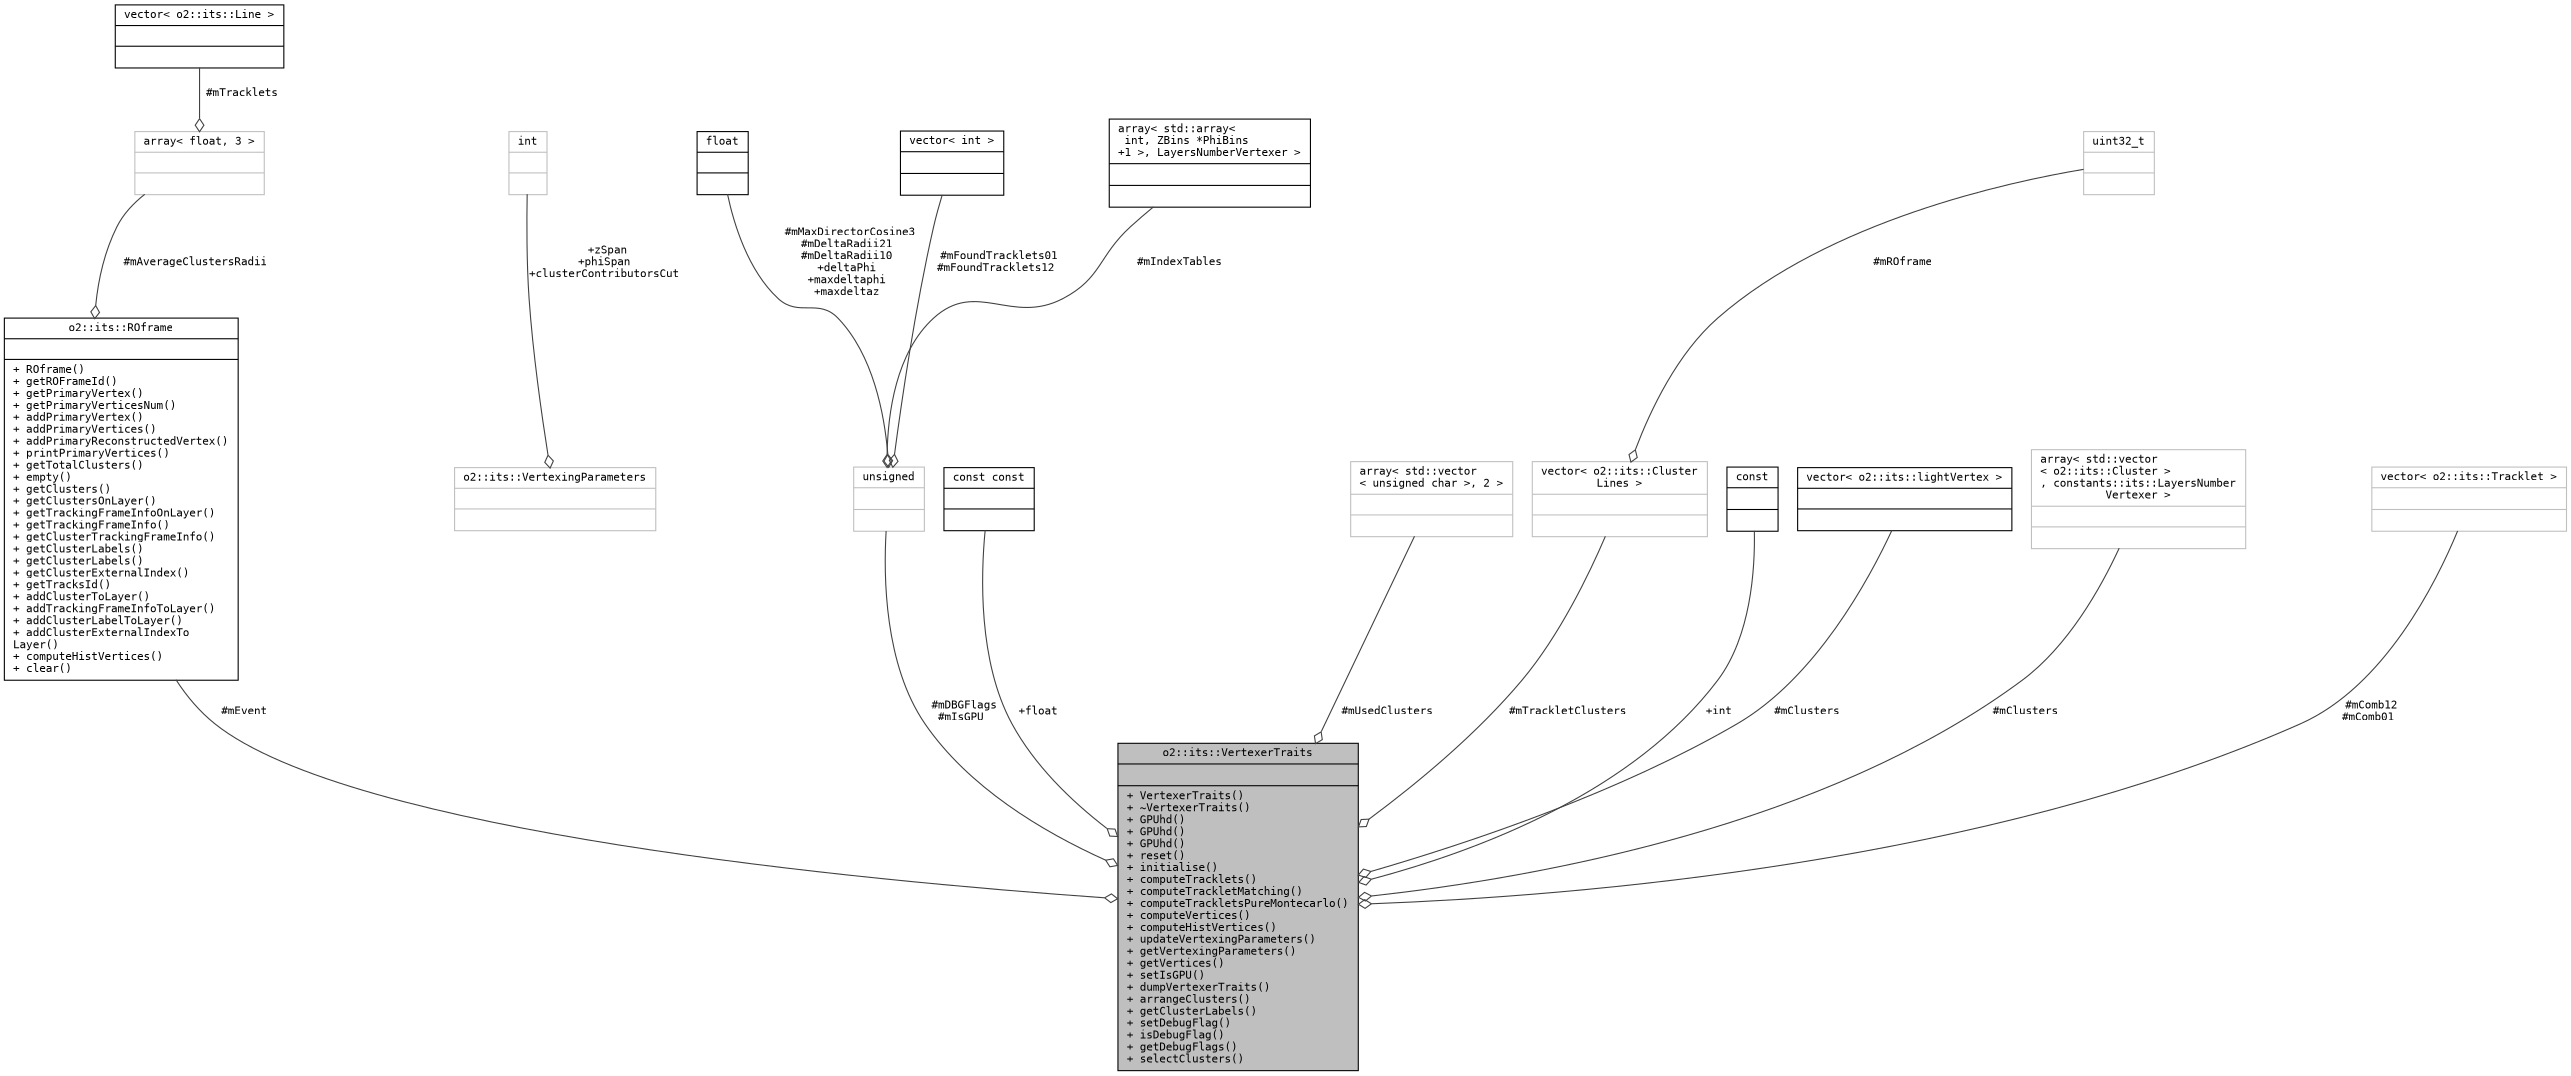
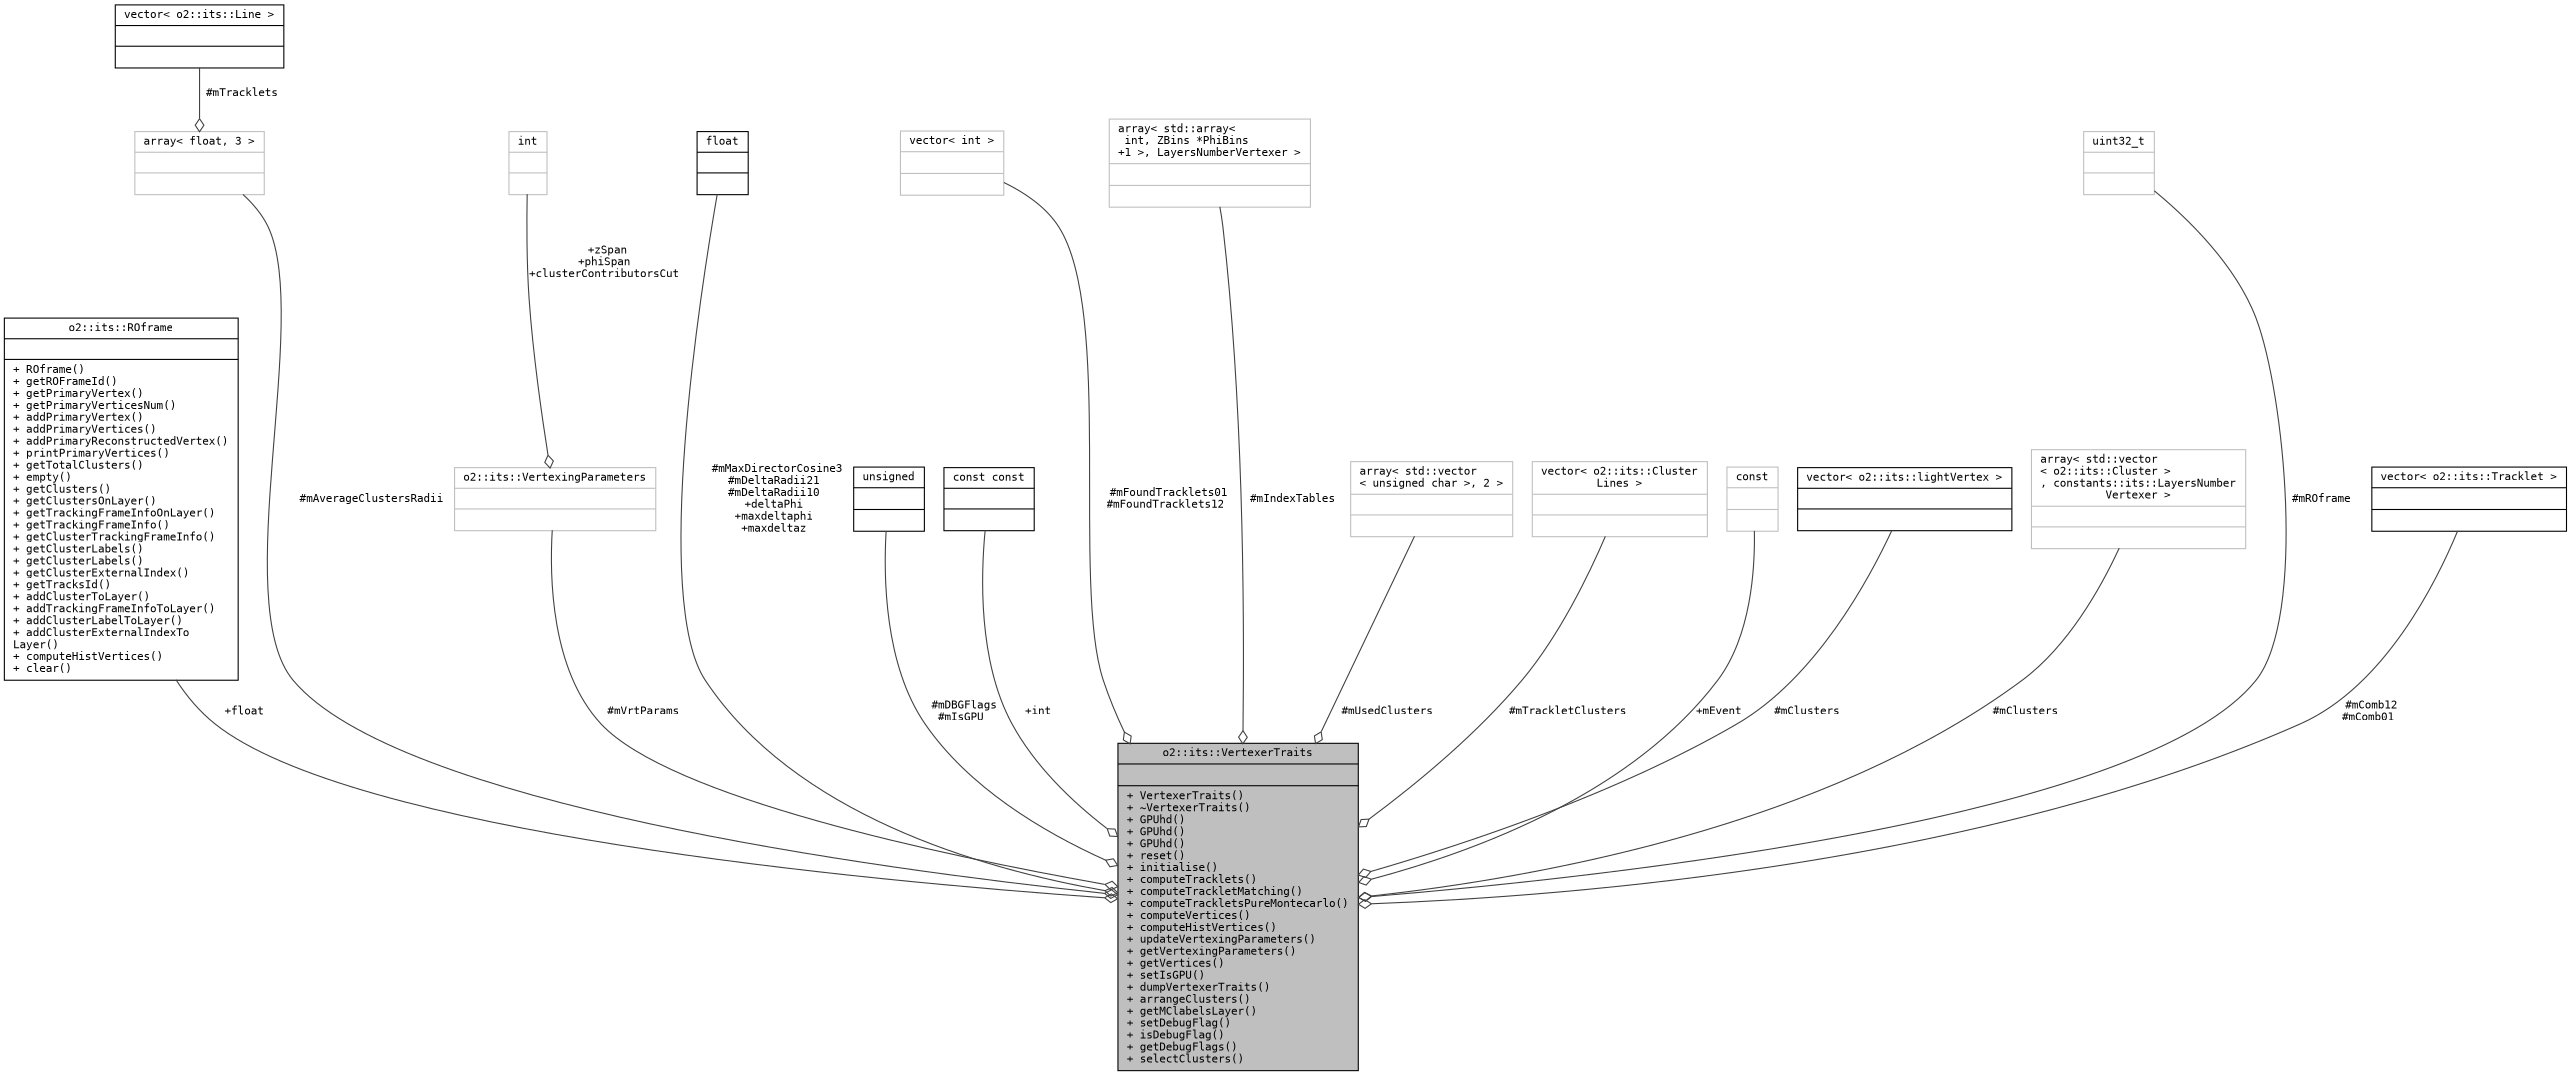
node "vector< int >": color black -> grey75
node "array< std::array<": color black -> grey75
edge "array< float, 3 >" -> "o2::its::ROframe": now "array< float, 3 >" -> "o2::its::VertexerTraits"
edge "uint32_t" -> "vector< o2::its::Cluster": now "uint32_t" -> "o2::its::VertexerTraits"
edge "array< std::array<" -> "unsigned": now "array< std::array<" -> "o2::its::VertexerTraits"
edge "float" -> "unsigned": now "float" -> "o2::its::VertexerTraits"
edge "vector< int >" -> "unsigned": now "vector< int >" -> "o2::its::VertexerTraits"
node "unsigned": color grey75 -> black
node "const": color black -> grey75
node "vector< o2::its::Tracklet >": color grey75 -> black
edge "o2::its::ROframe" -> "o2::its::VertexerTraits": label " #mEvent" -> " +float"
edge "const const" -> "o2::its::VertexerTraits": label " +float" -> " +int"
edge "const" -> "o2::its::VertexerTraits": label " +int" -> " +mEvent"
edge "o2::its::VertexingParameters" -> "o2::its::VertexerTraits": added, label "#mVrtParams"
node "o2::its::VertexerTraits": text "+ getClusterLabels()" -> "+ getMClabelsLayer()"
